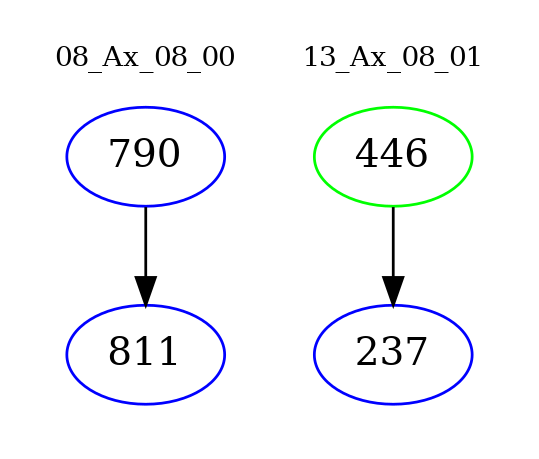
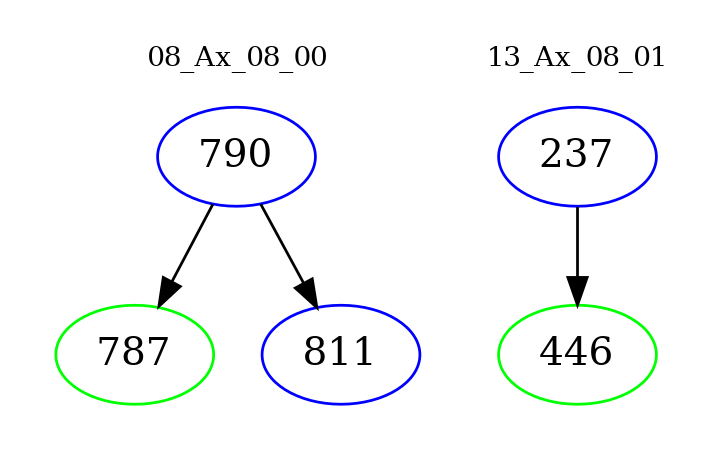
edge "446" -> "237": reversed
node "787": added
